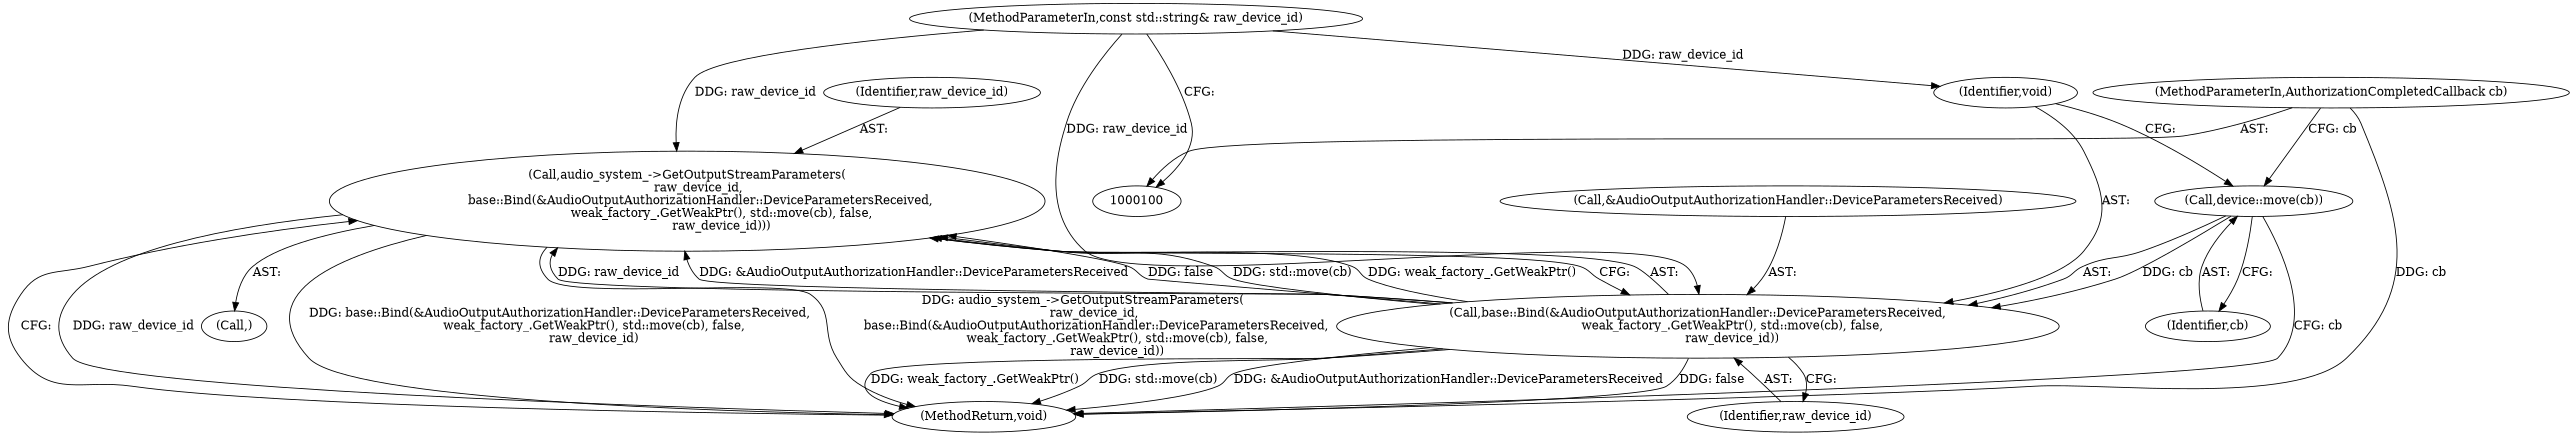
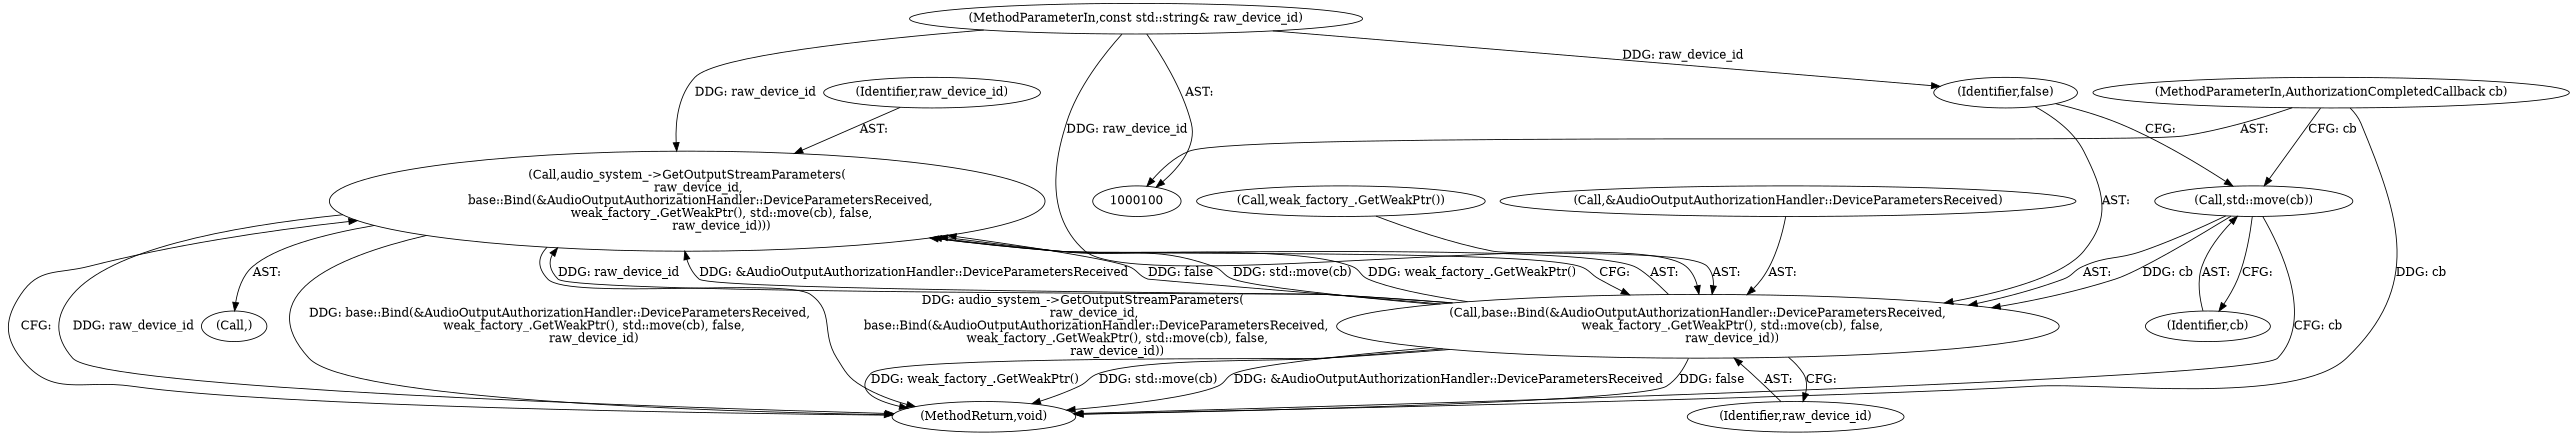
edge "(MethodParameterIn,const std::string& raw_device_id)" -> "1000100": label "CFG: " -> "AST: "
node "(Identifier,void)": label "(Identifier,void)" -> "(Identifier,false)"
node "(Call,weak_factory_.GetWeakPtr())": added
node "(Call,device::move(cb))": label "(Call,device::move(cb))" -> "(Call,std::move(cb))"
